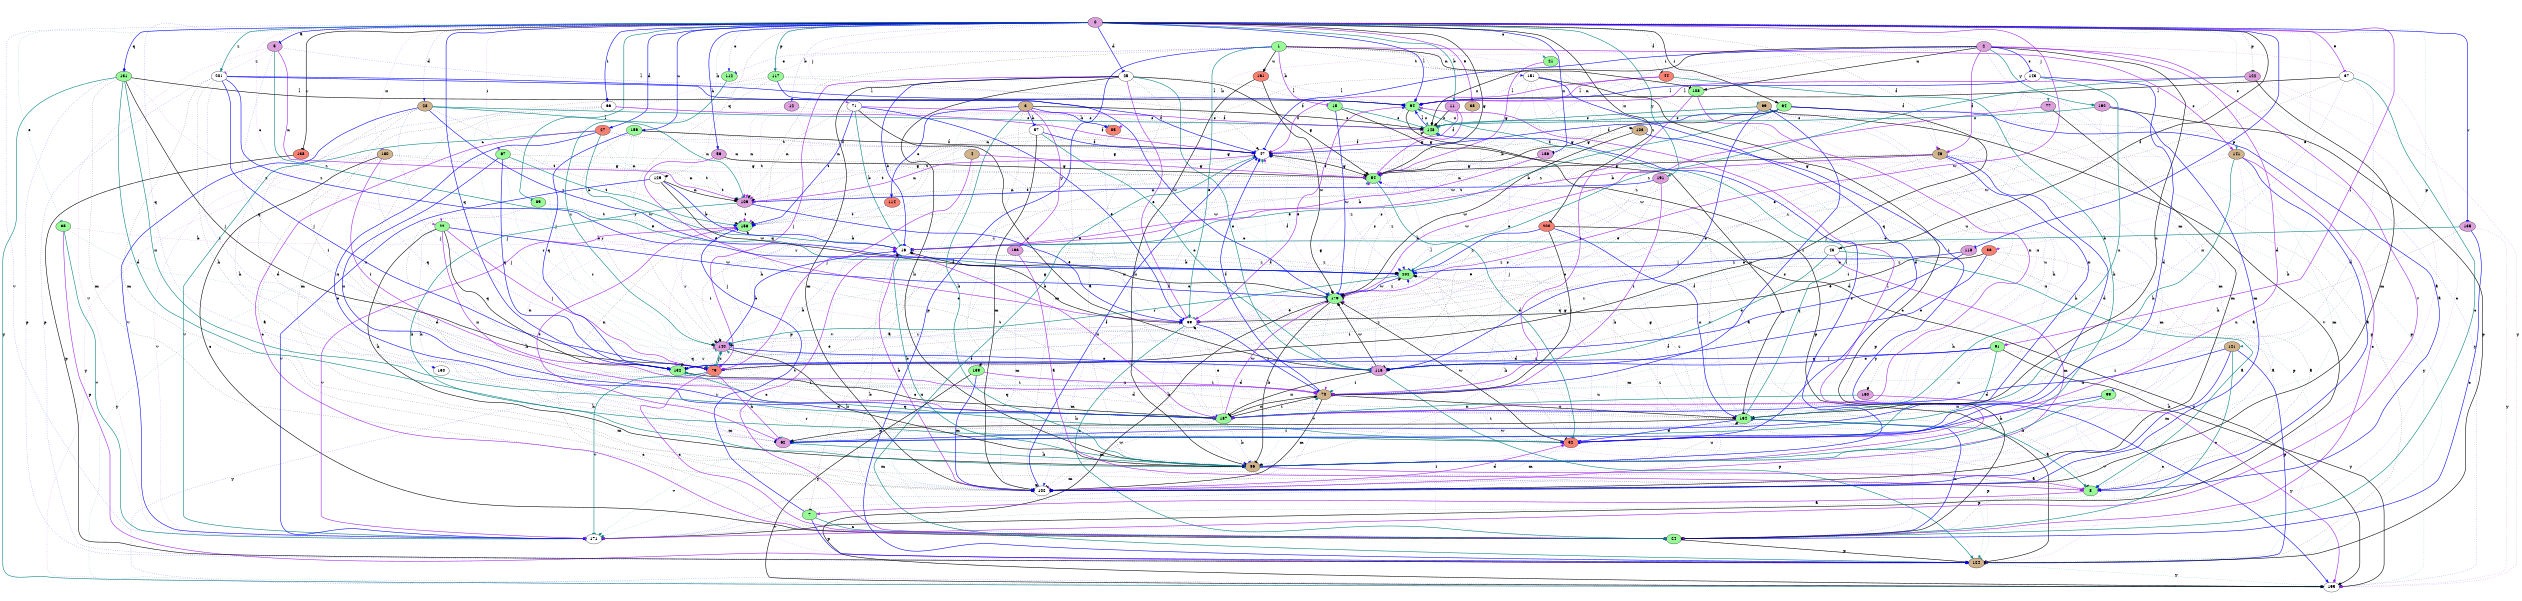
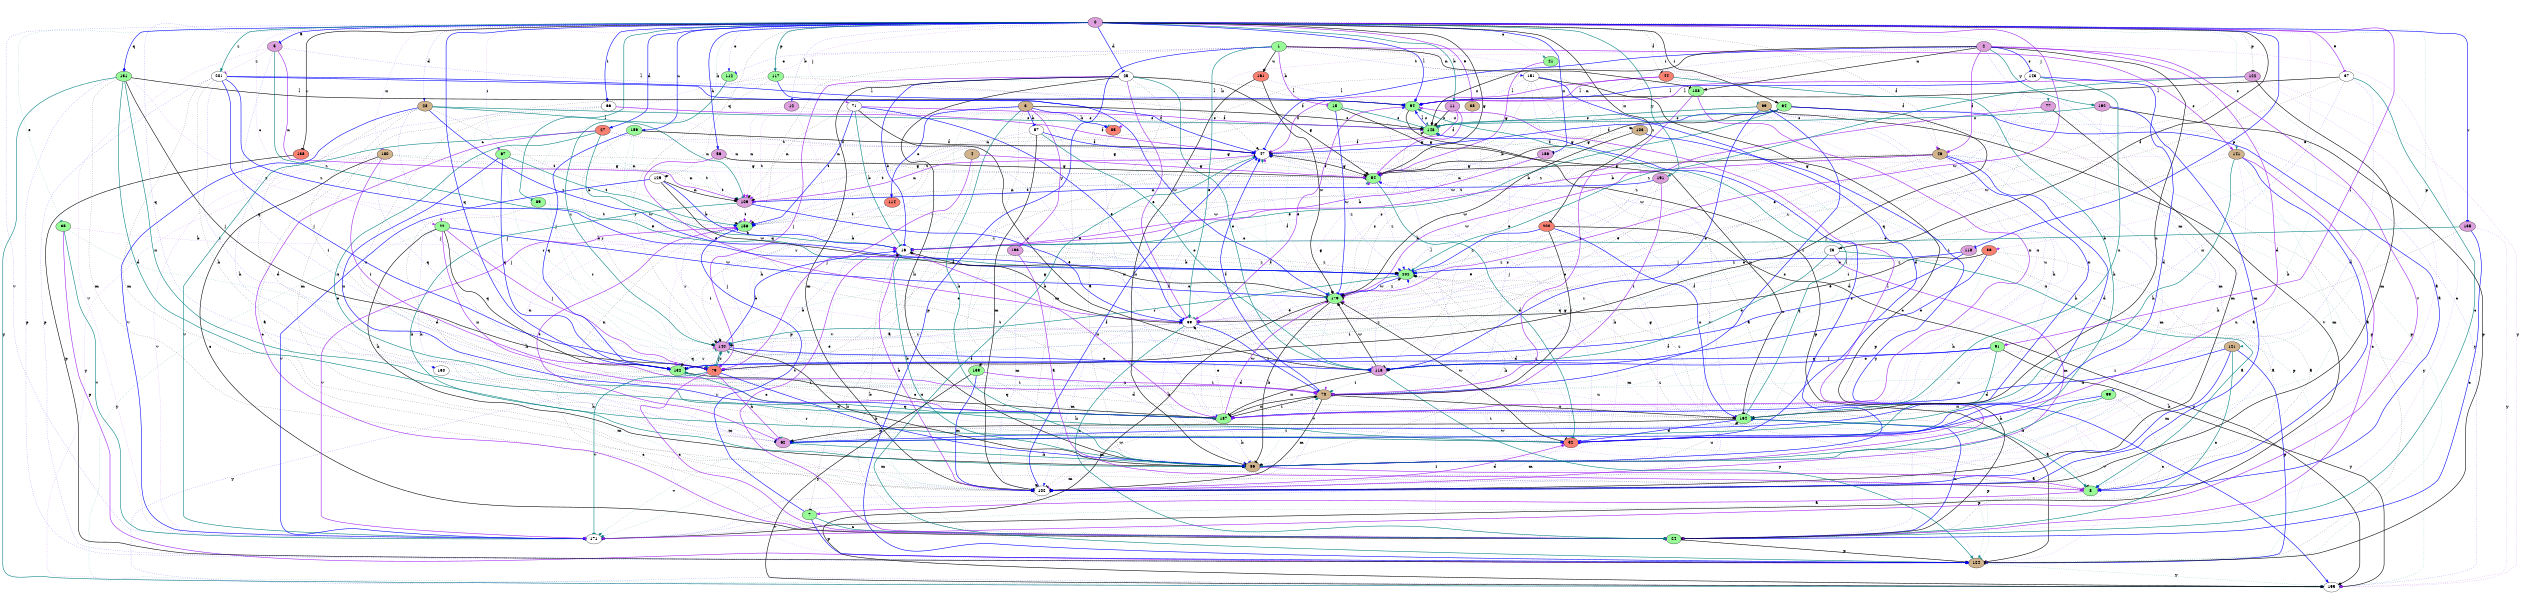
edge "114" -> "116": color teal -> blue
edge "27" -> "187": color blue -> teal
node "160": removed
edge "79" -> "86": added, label "k"
